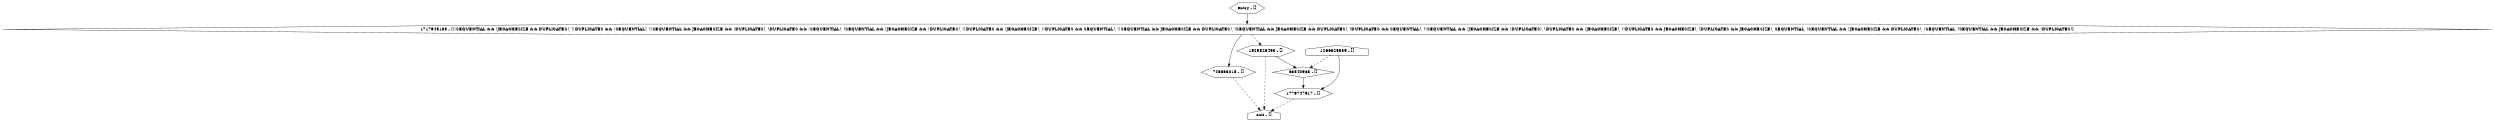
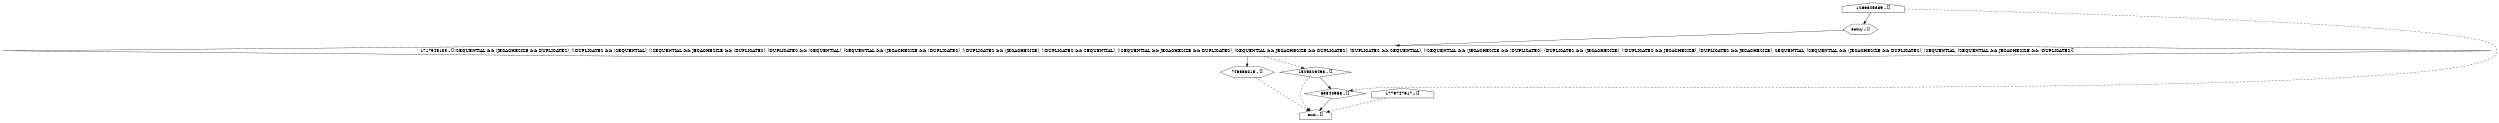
node "1529826493 - []": shape hexagon -> diamond
edge "1266625339 - []" -> "1779747917 - []": now "1266625339 - []" -> "entry - []"
edge "63540968 - []" -> "1779747917 - []": now "63540968 - []" -> "exit - []"
node "1779747917 - []": shape hexagon -> house
